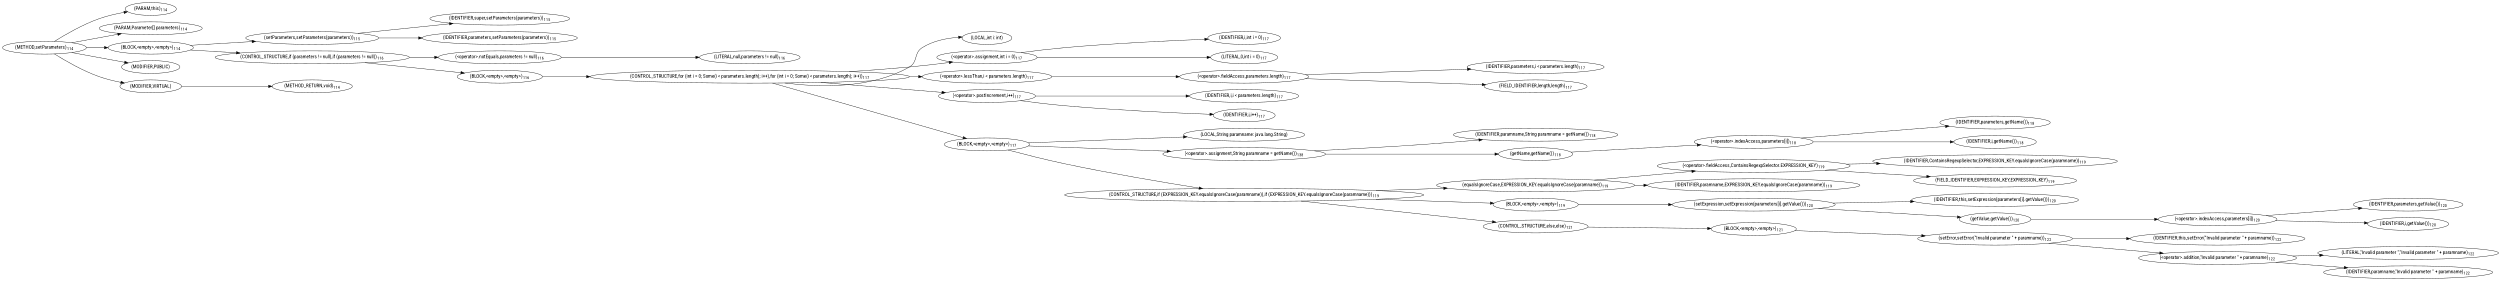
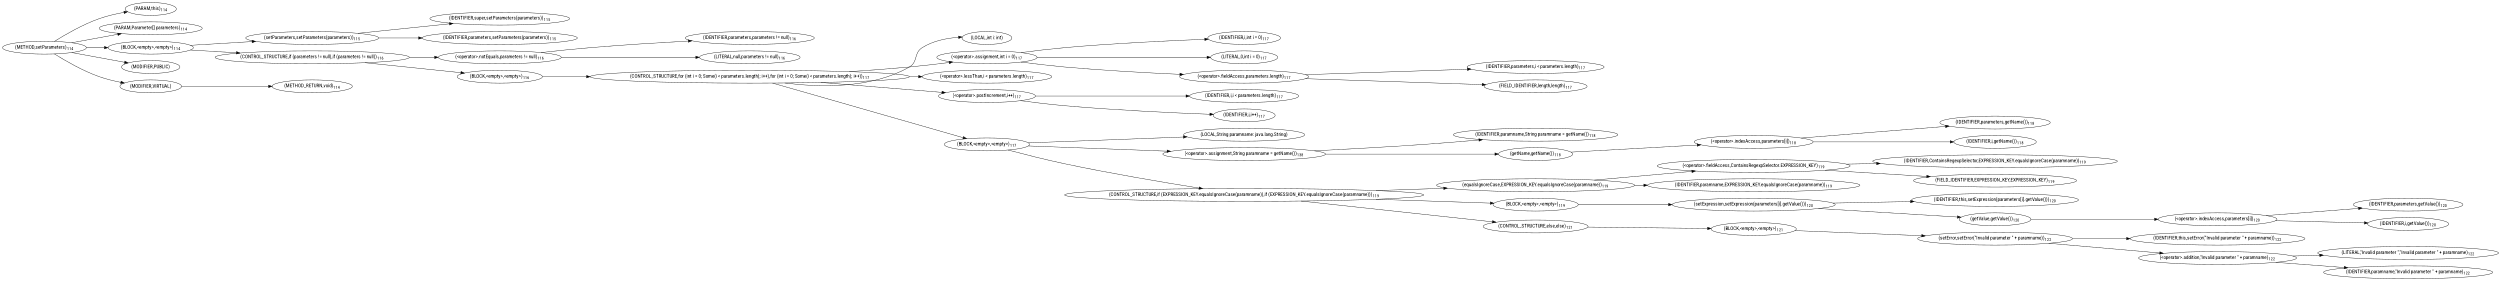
node "(IDENTIFIER,parameters,parameters != null)": added
edge "(<operator>.lessThan,i < parameters.length)" -> "(<operator>.fieldAccess,parameters.length)": now "(<operator>.assignment,int i = 0)" -> "(<operator>.fieldAccess,parameters.length)"
